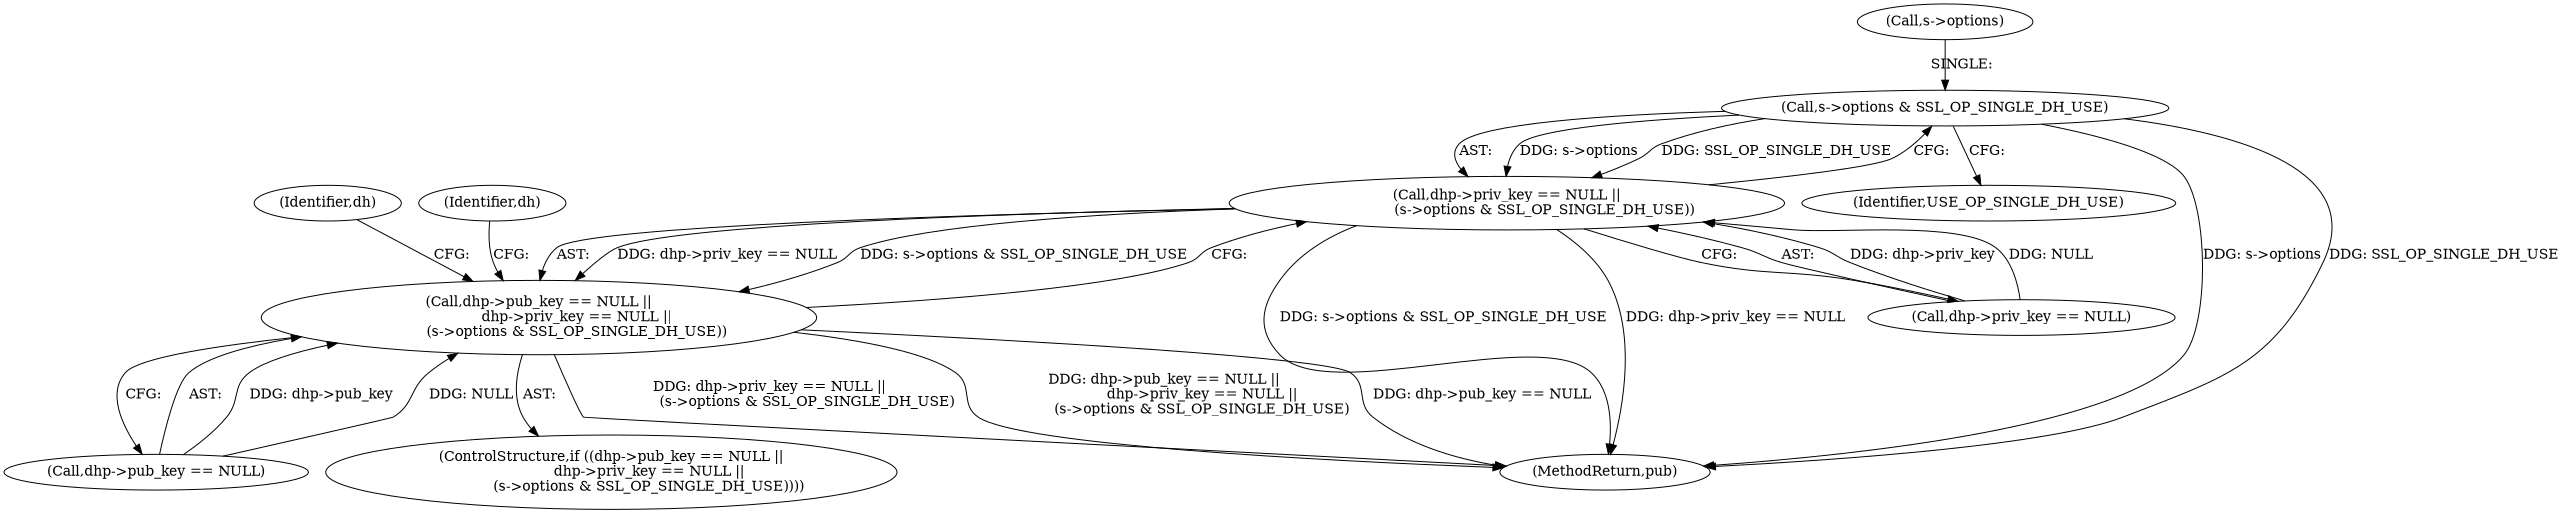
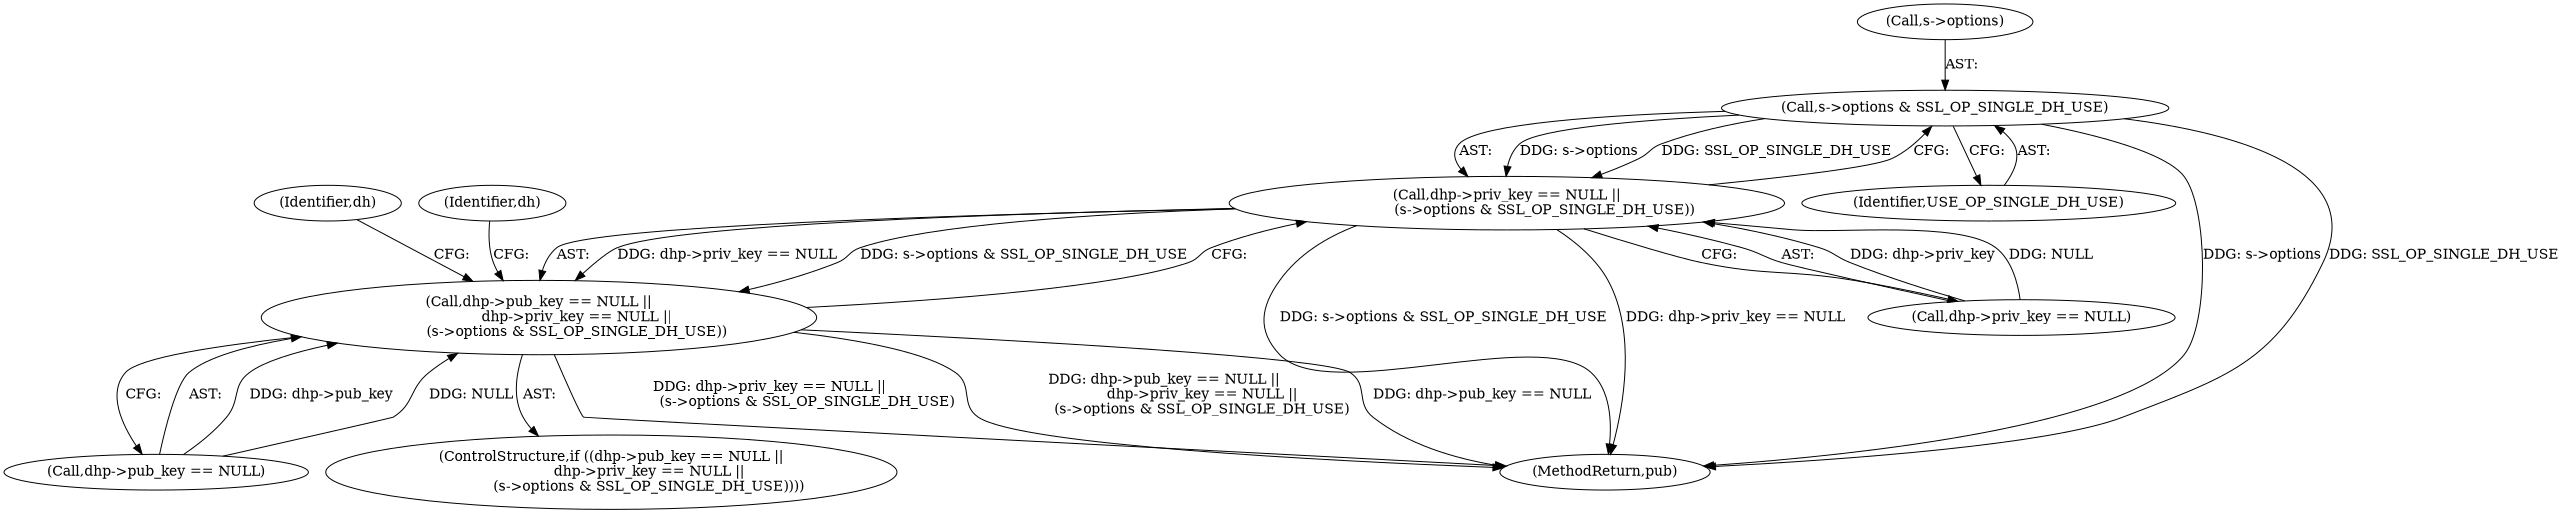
edge "(Call,s->options)" -> "(Call,s->options & SSL_OP_SINGLE_DH_USE)": label "SINGLE: " -> "AST: "
edge "(Identifier,USE_OP_SINGLE_DH_USE)" -> "(Call,s->options & SSL_OP_SINGLE_DH_USE)": added, label "AST:"
